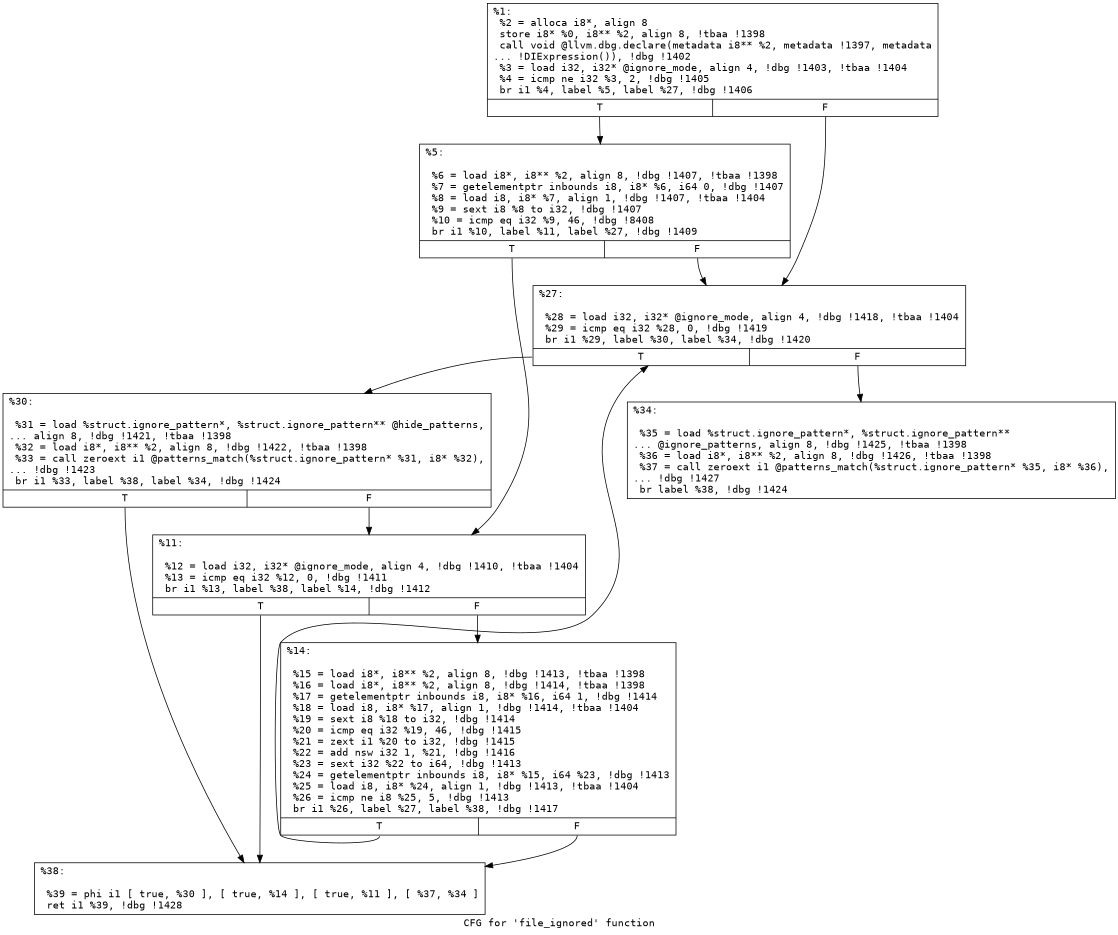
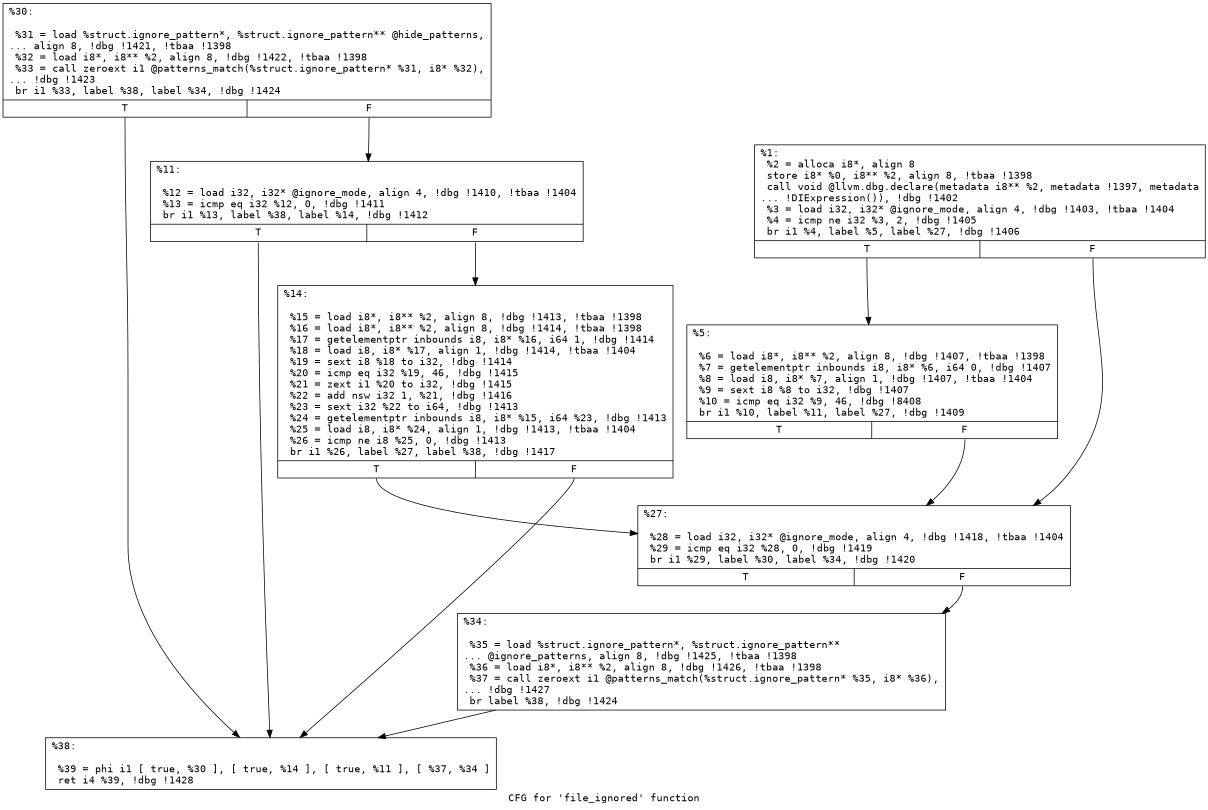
edge "%27:" -> "%30:": removed
edge "%5:" -> "%11:": removed
edge "%34:" -> "%38:": added
node "%14:": text "%26 = icmp ne i8 %25, 5, !dbg !1413" -> "%26 = icmp ne i8 %25, 0, !dbg !1413"
node "%38:": text "ret i1 %39, !dbg !1428" -> "ret i4 %39, !dbg !1428"
